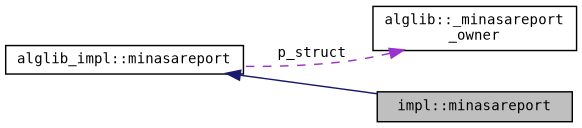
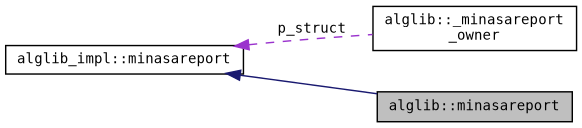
edge "alglib_impl::minasareport" -> "alglib::_minasareport _owner": reversed
node "impl::minasareport": label "impl::minasareport" -> "alglib::minasareport"
